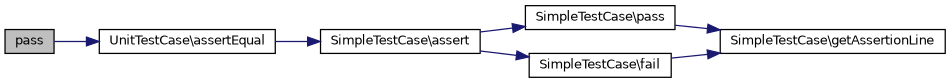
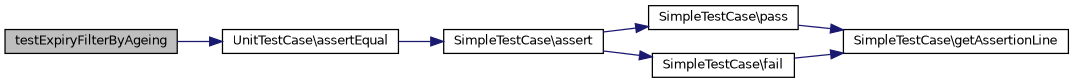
node "pass": label "pass" -> "testExpiryFilterByAgeing"
